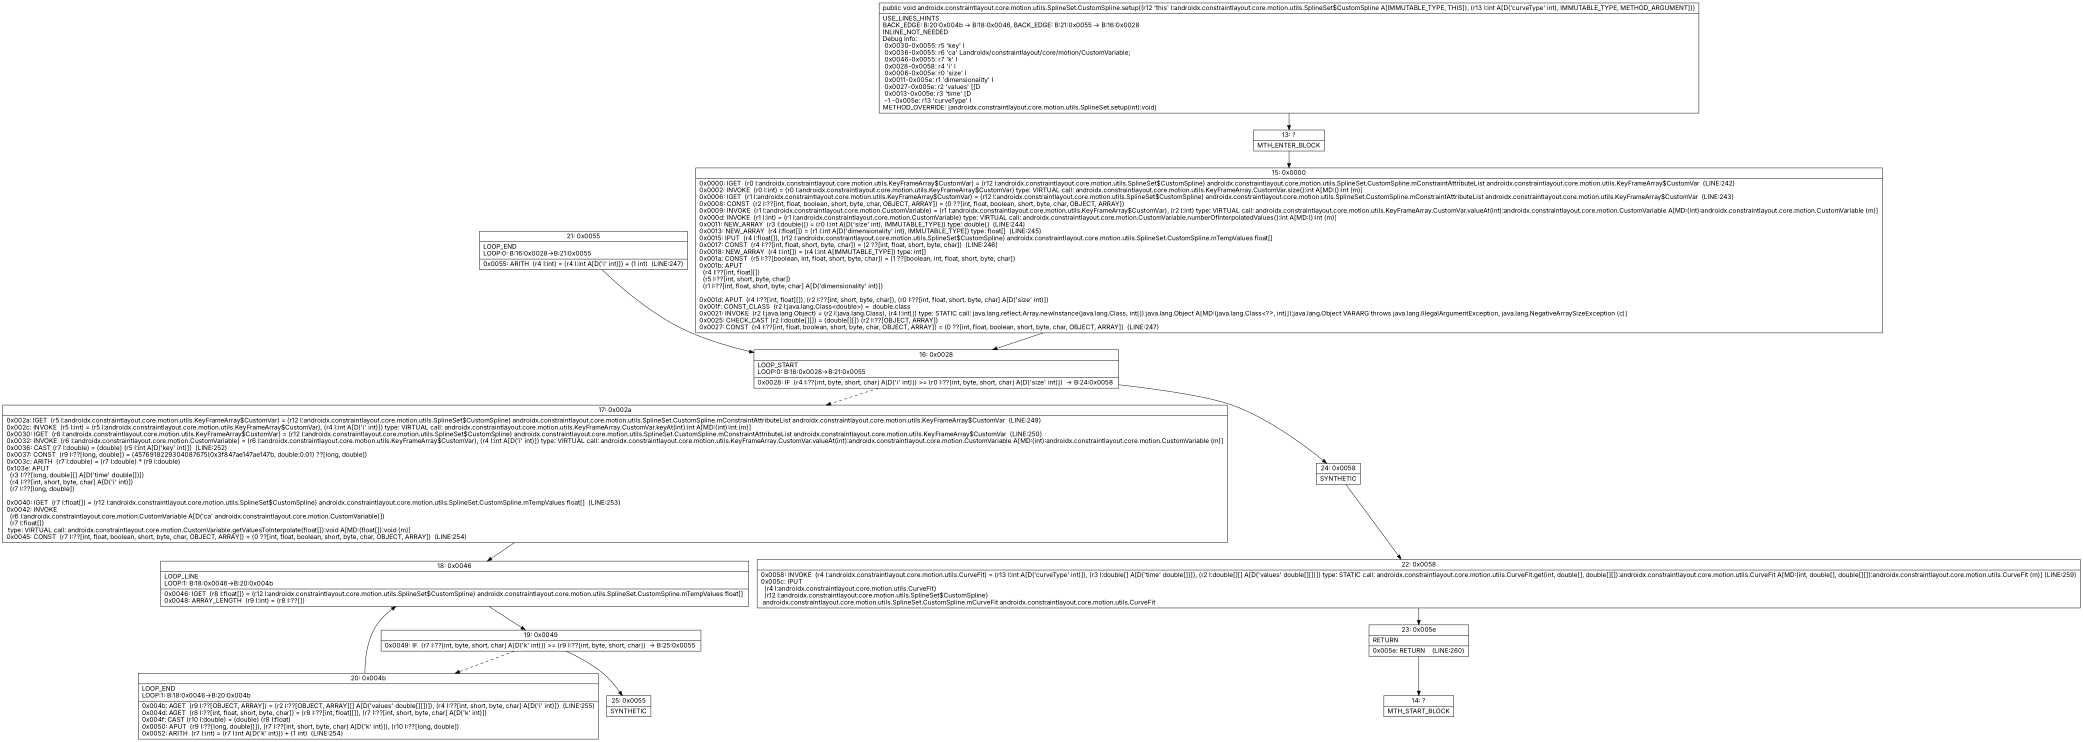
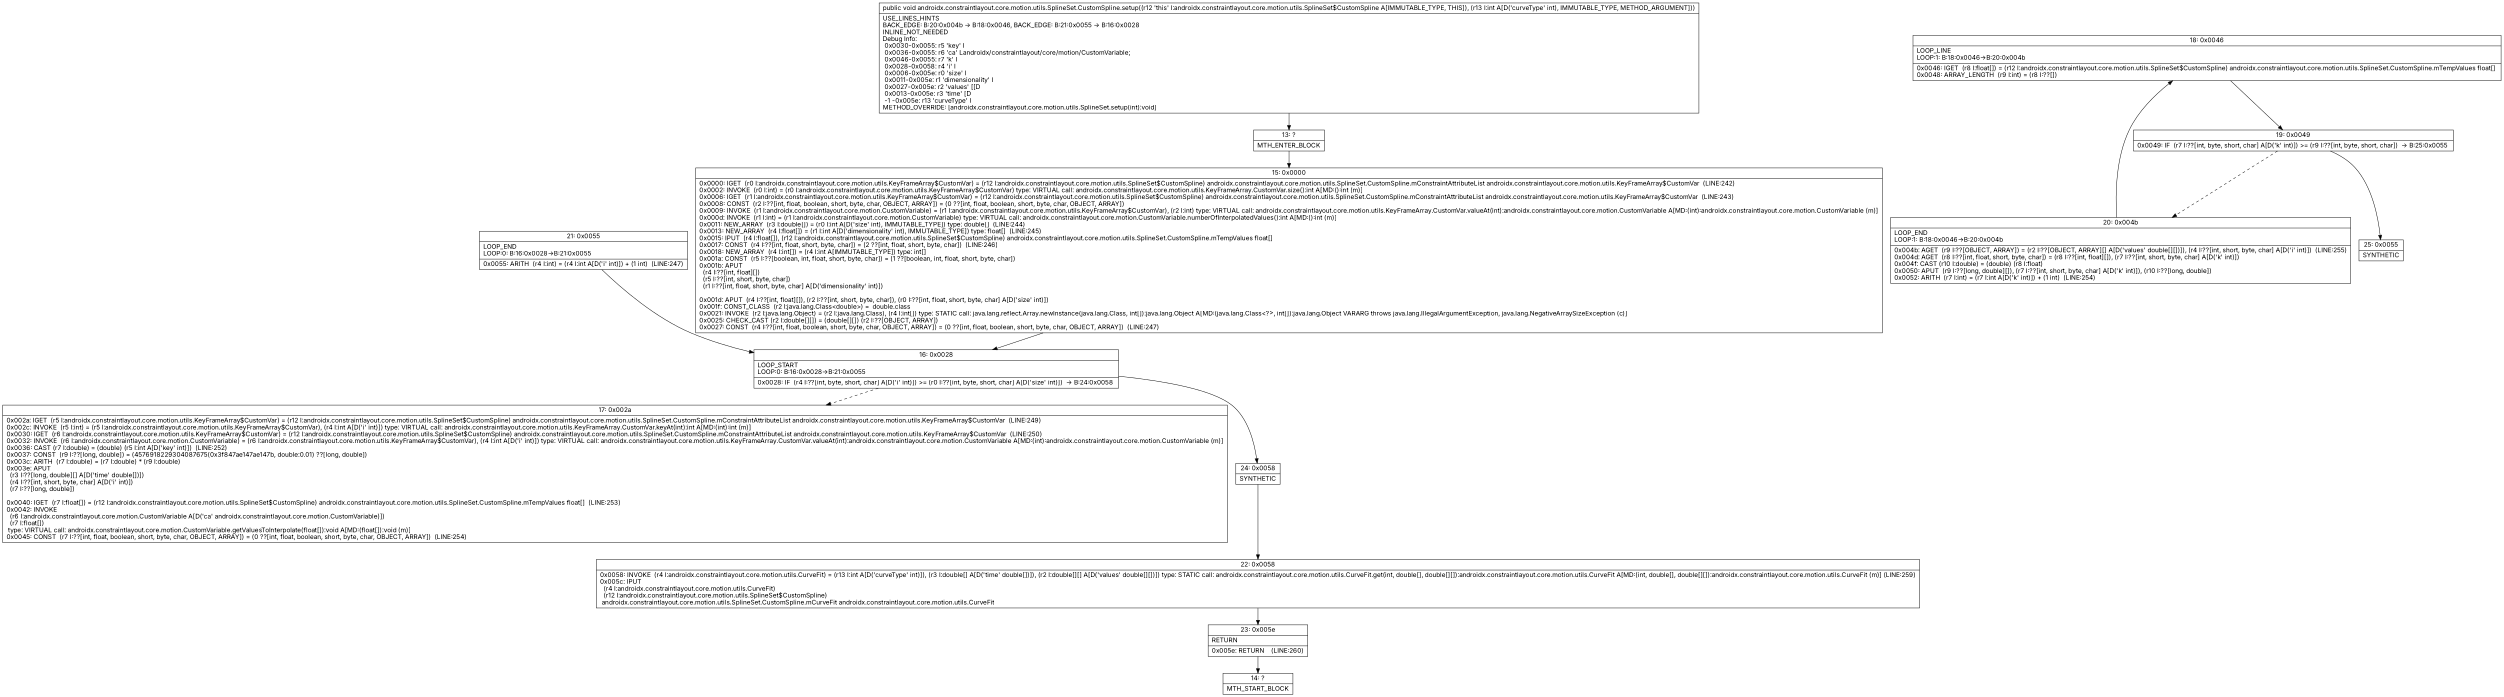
node "17: 0x002a": text "0x103e: APUT" -> "0x003e: APUT"
edge "17: 0x002a" -> "18: 0x0046": removed
